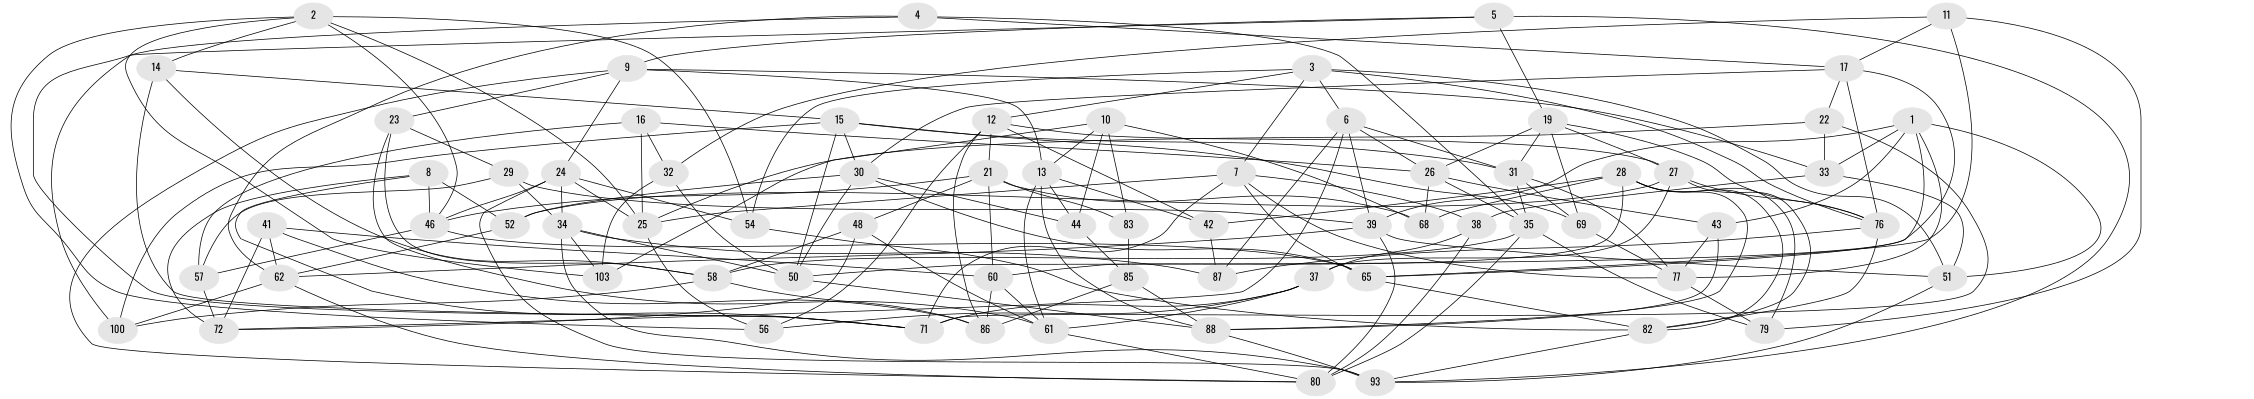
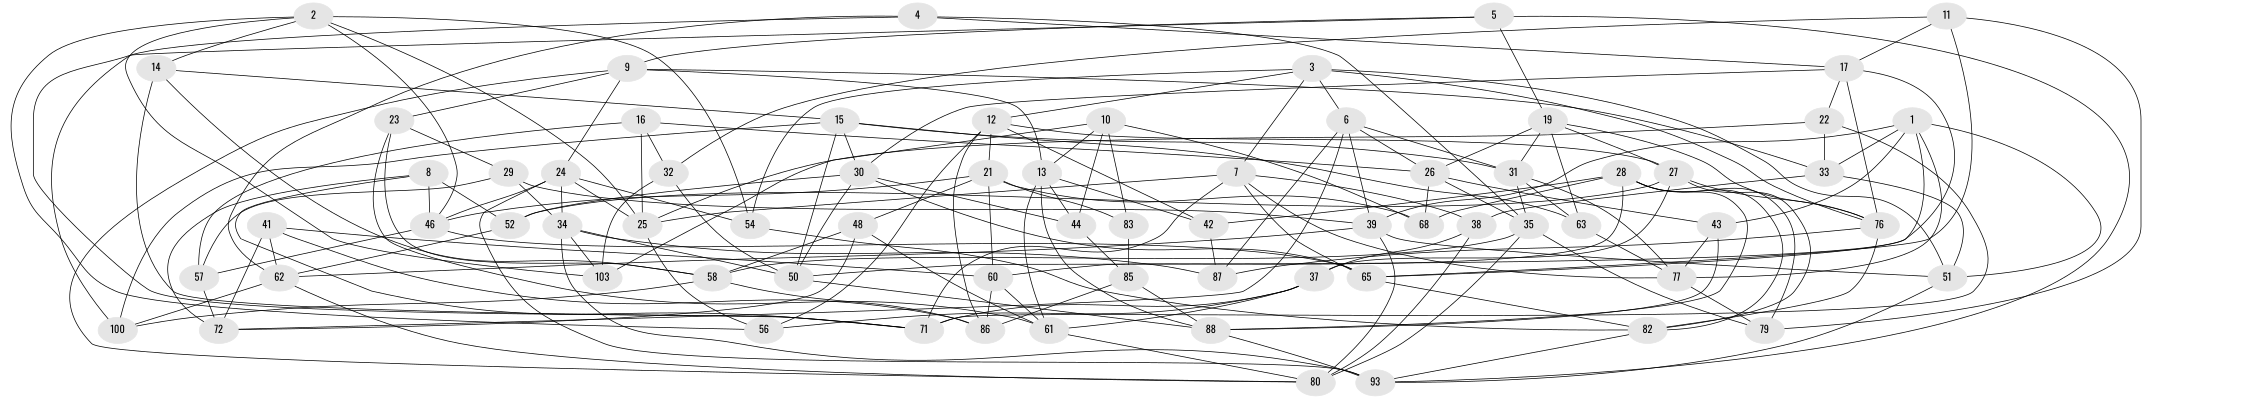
node "69": label "69" -> "63"
